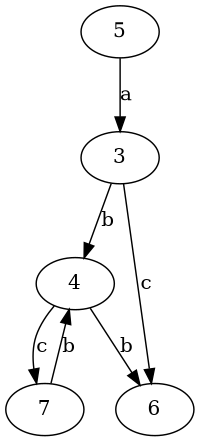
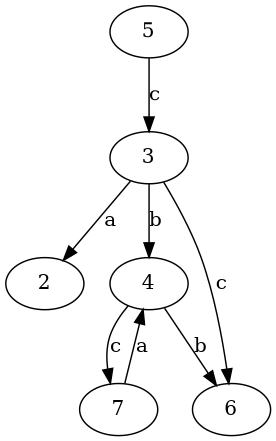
edge "5" -> "3": label "a" -> "c"
node "2": added
edge "7" -> "4": label "b" -> "a"
